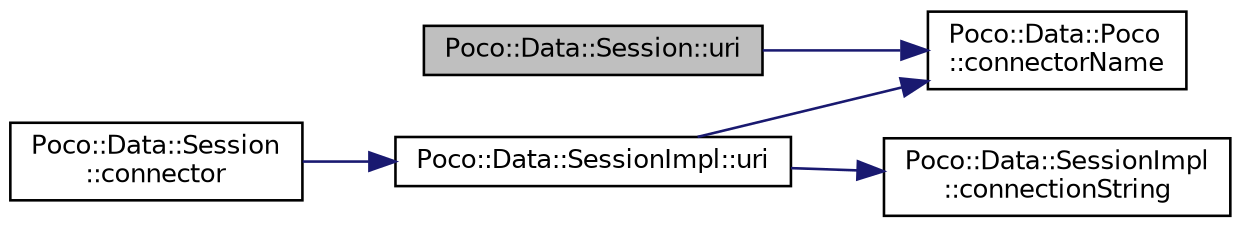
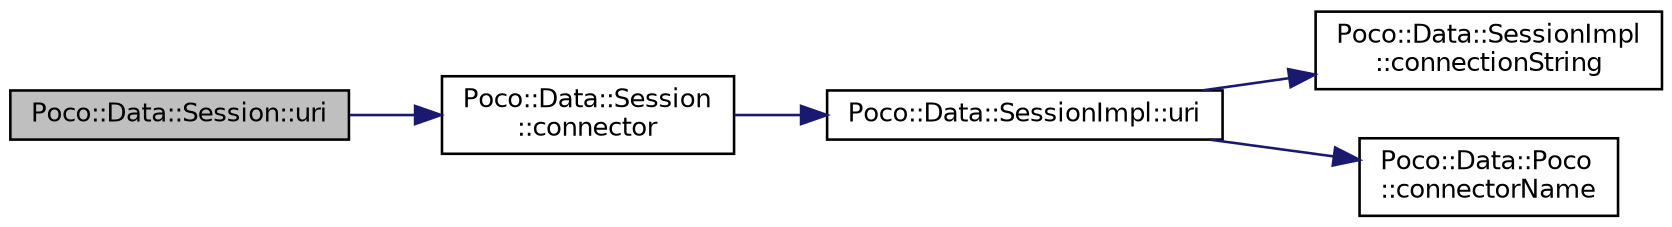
edge "Poco::Data::Session::uri" -> "Poco::Data::Poco ::connectorName": now "Poco::Data::Session::uri" -> "Poco::Data::Session ::connector"
